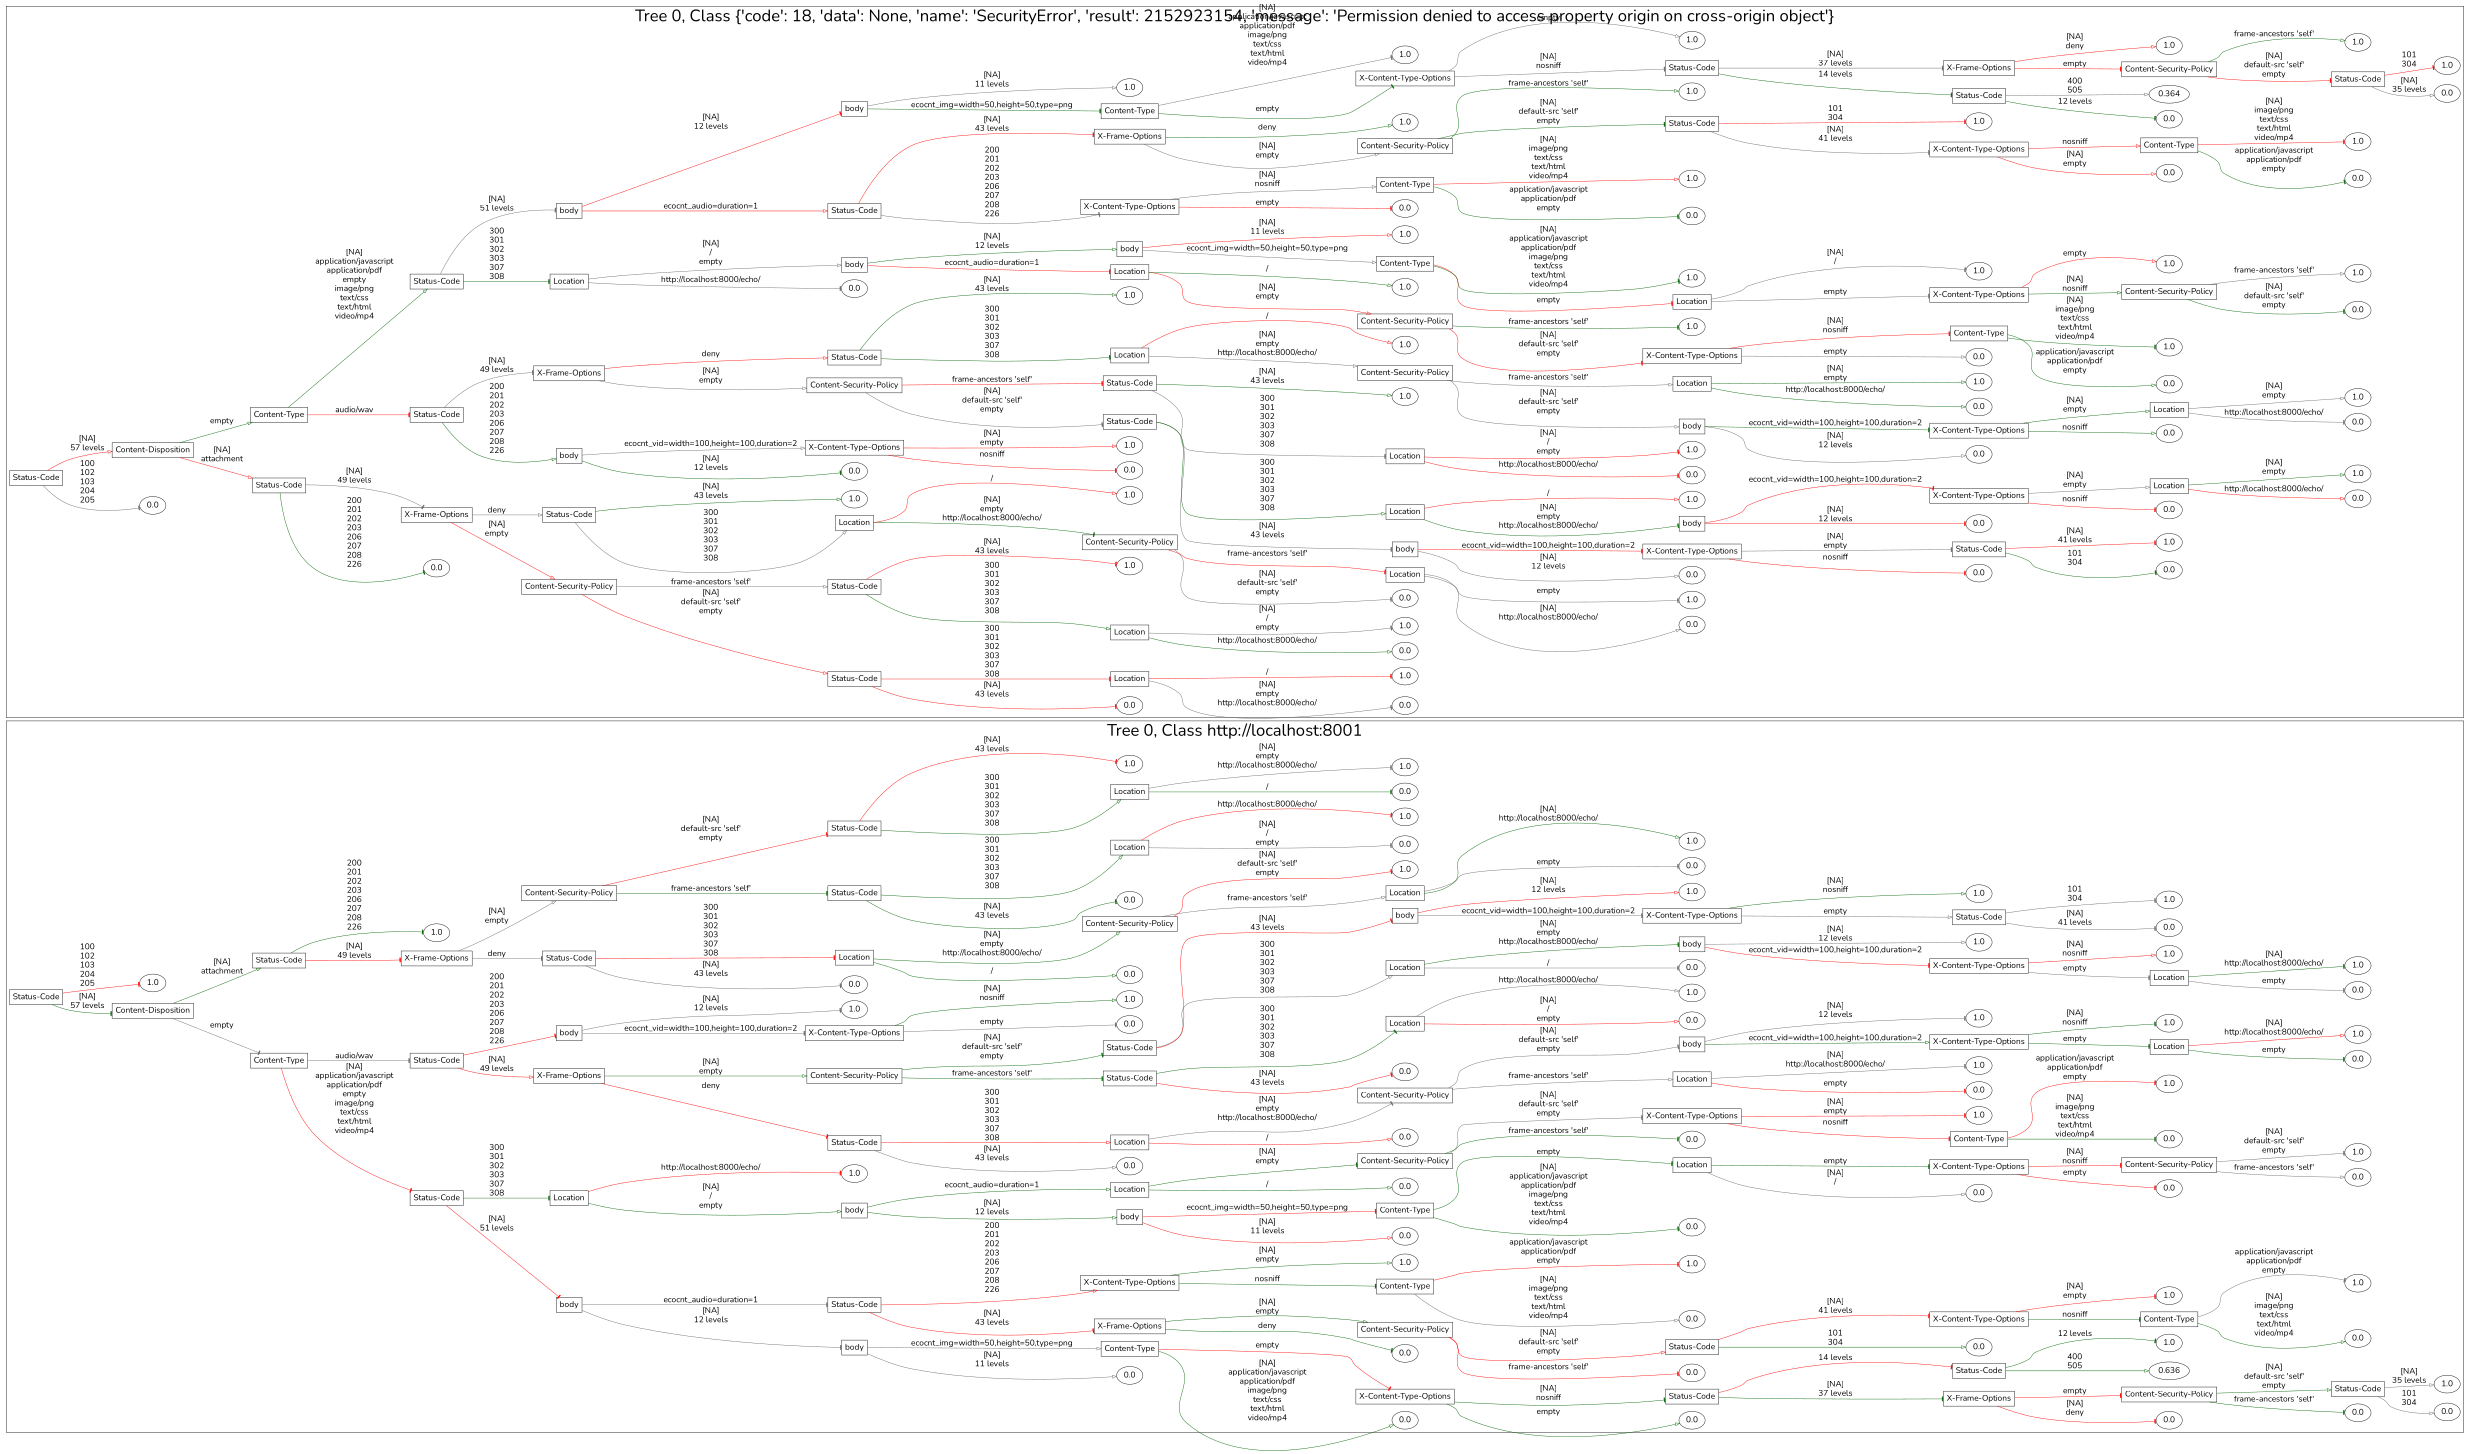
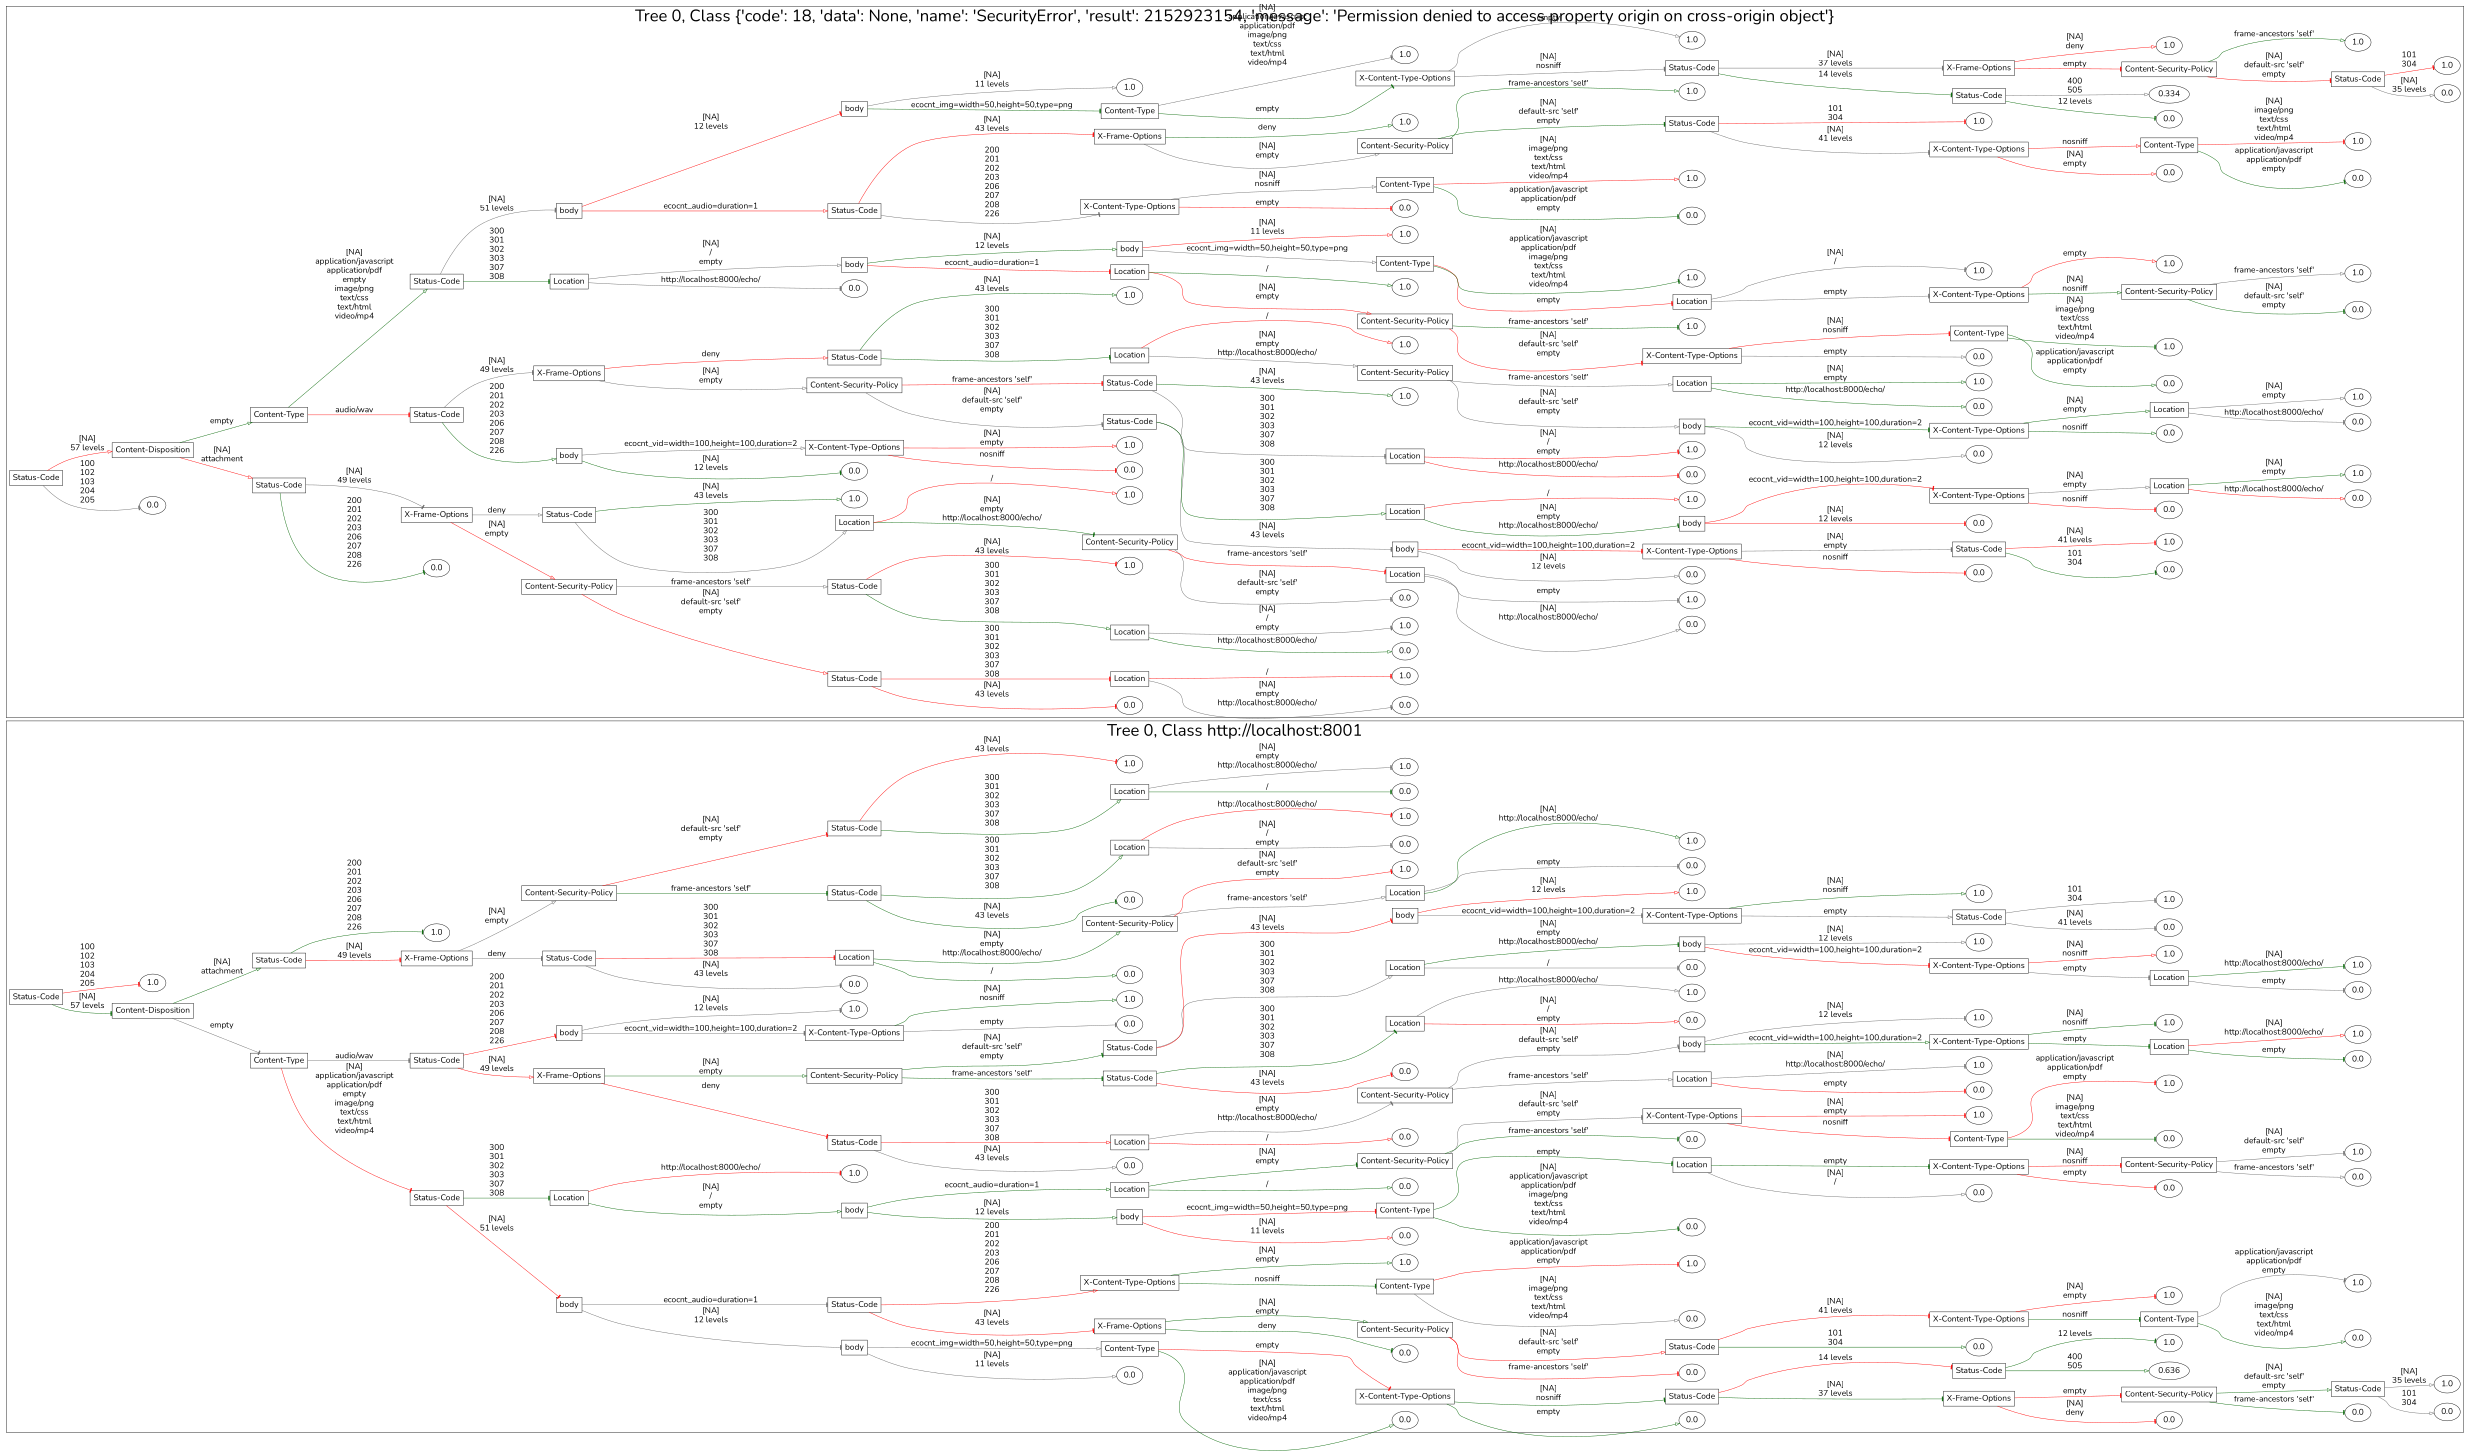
node "0.364": label "0.364" -> "0.334"
